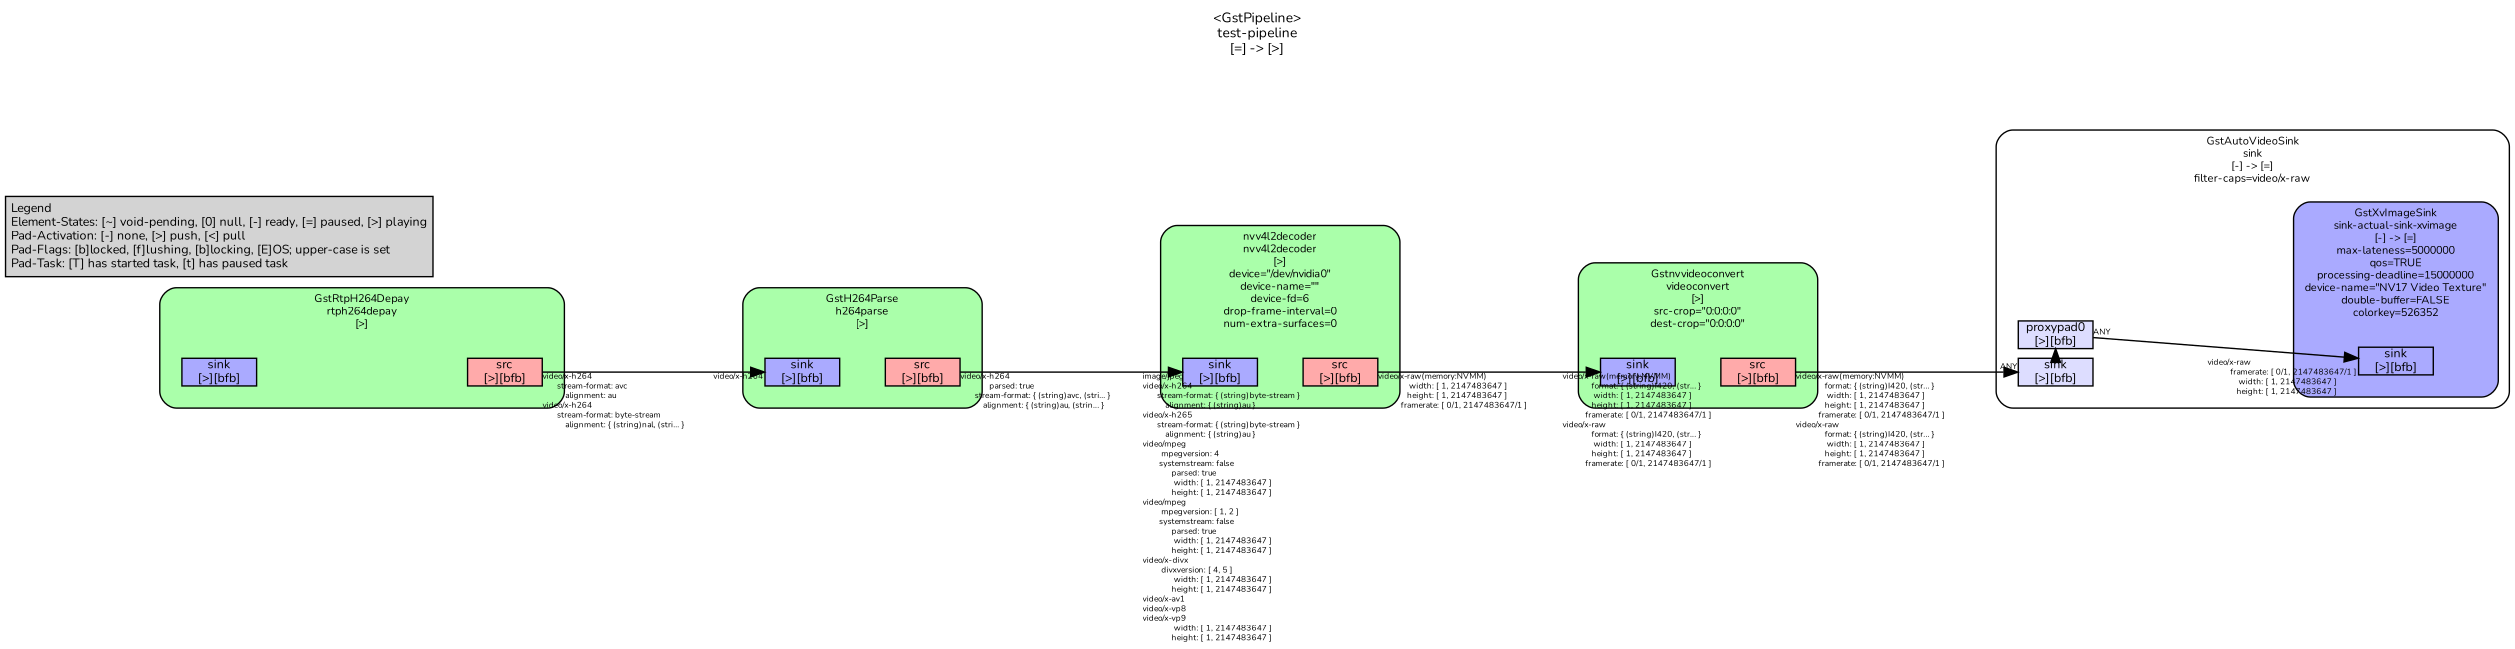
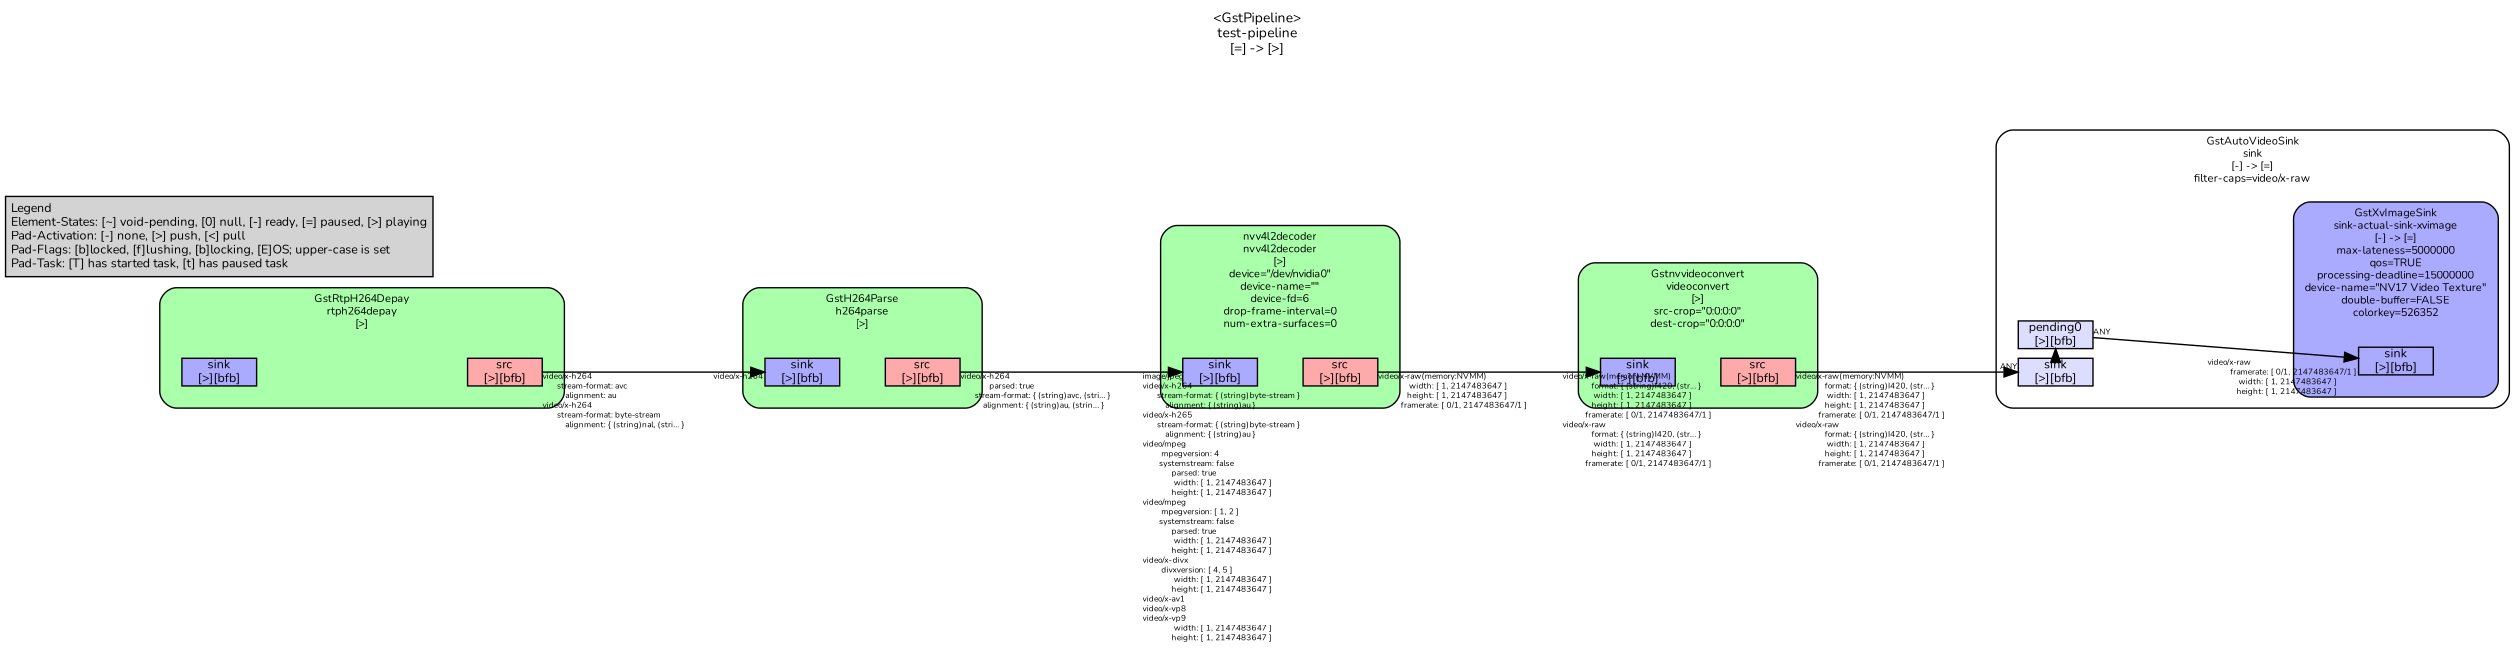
node "proxypad0 [>][bfb]": label "proxypad0 [>][bfb]" -> "pending0 [>][bfb]"
